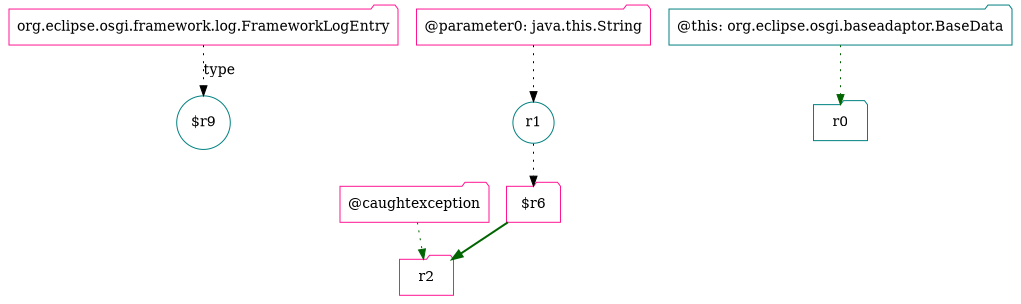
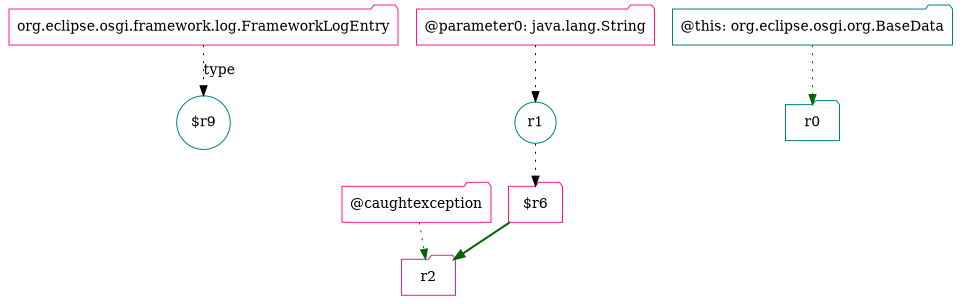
node "@parameter0: java.this.String": label "@parameter0: java.this.String" -> "@parameter0: java.lang.String"
node "@this: org.eclipse.osgi.baseadaptor.BaseData": label "@this: org.eclipse.osgi.baseadaptor.BaseData" -> "@this: org.eclipse.osgi.org.BaseData"
